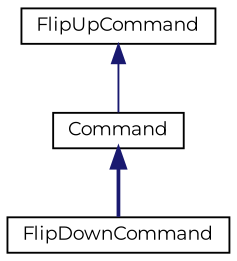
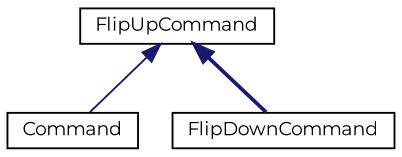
edge "FlipDownCommand" -> "Command": now "FlipDownCommand" -> "FlipUpCommand"
